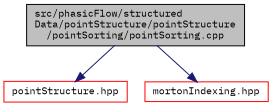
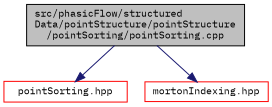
node "pointStructure.hpp": label "pointStructure.hpp" -> "pointSorting.hpp"
